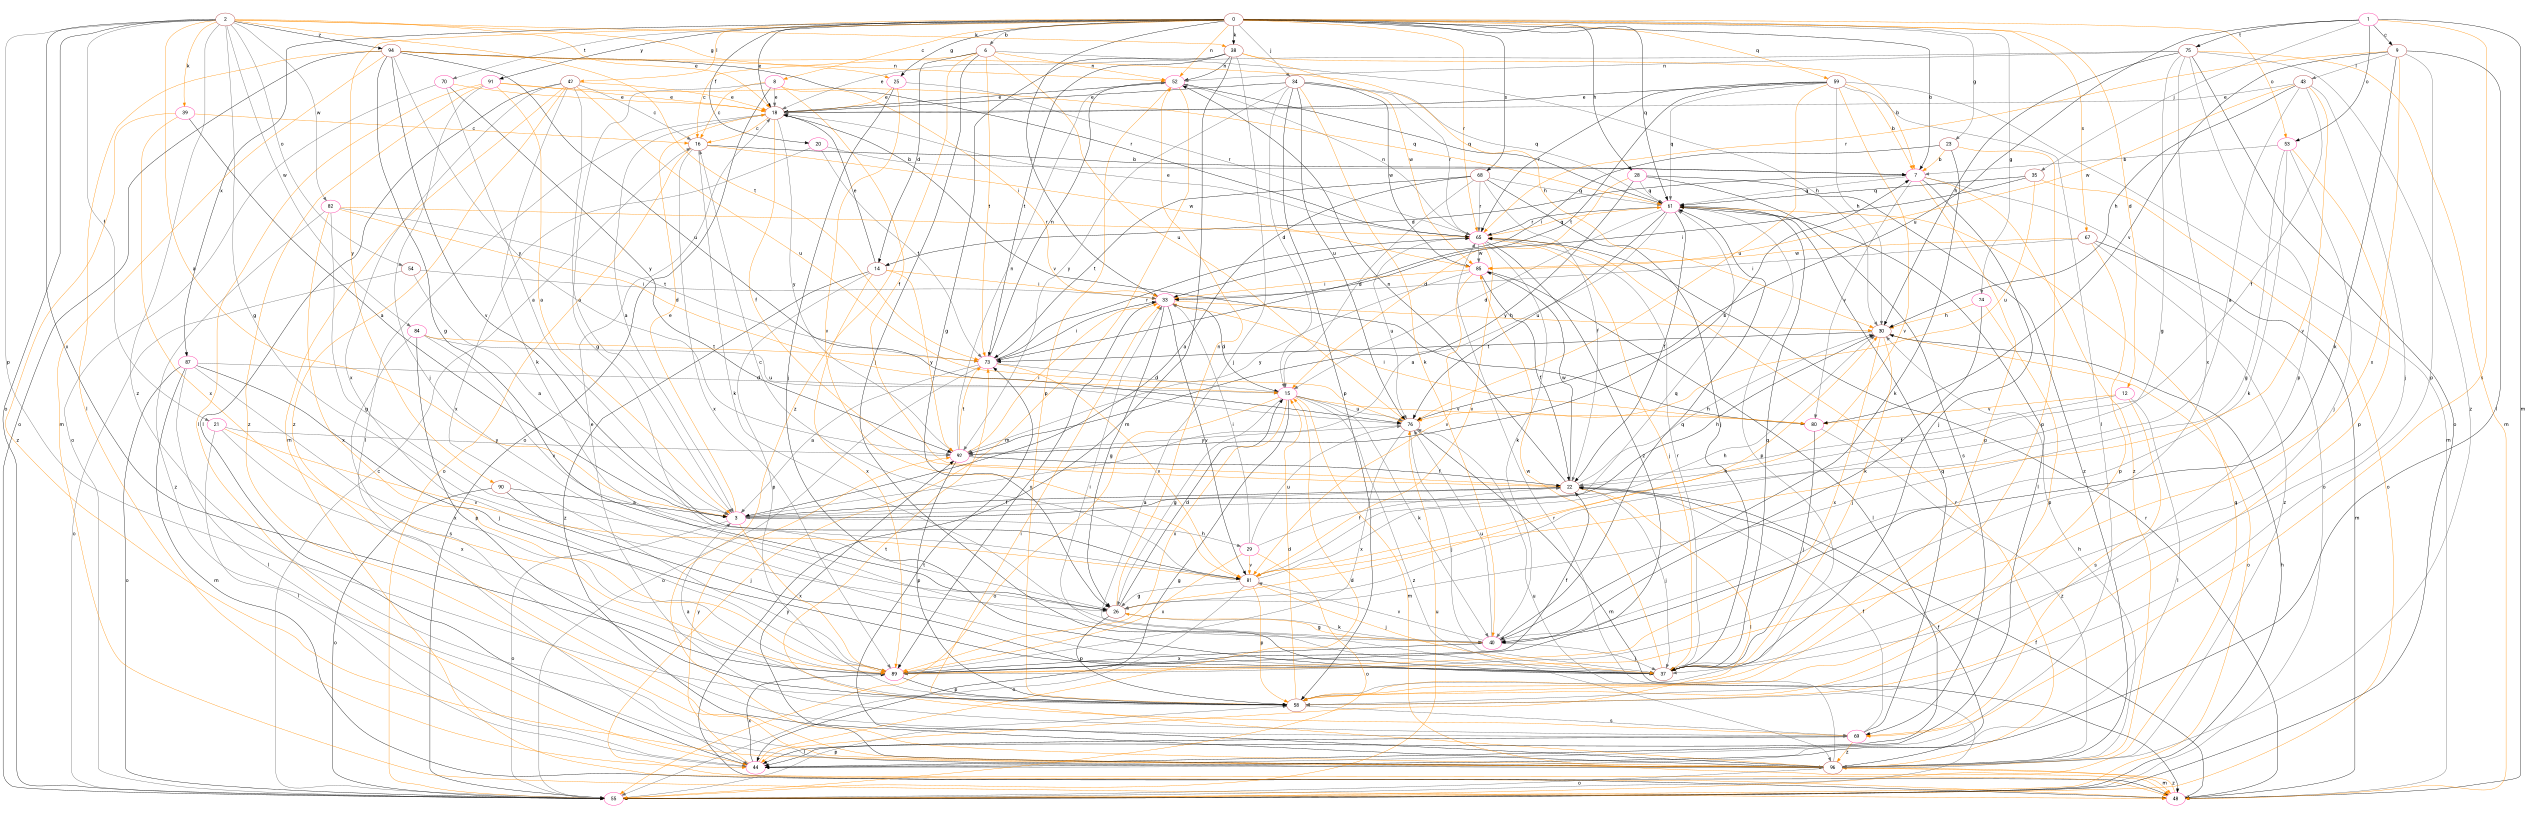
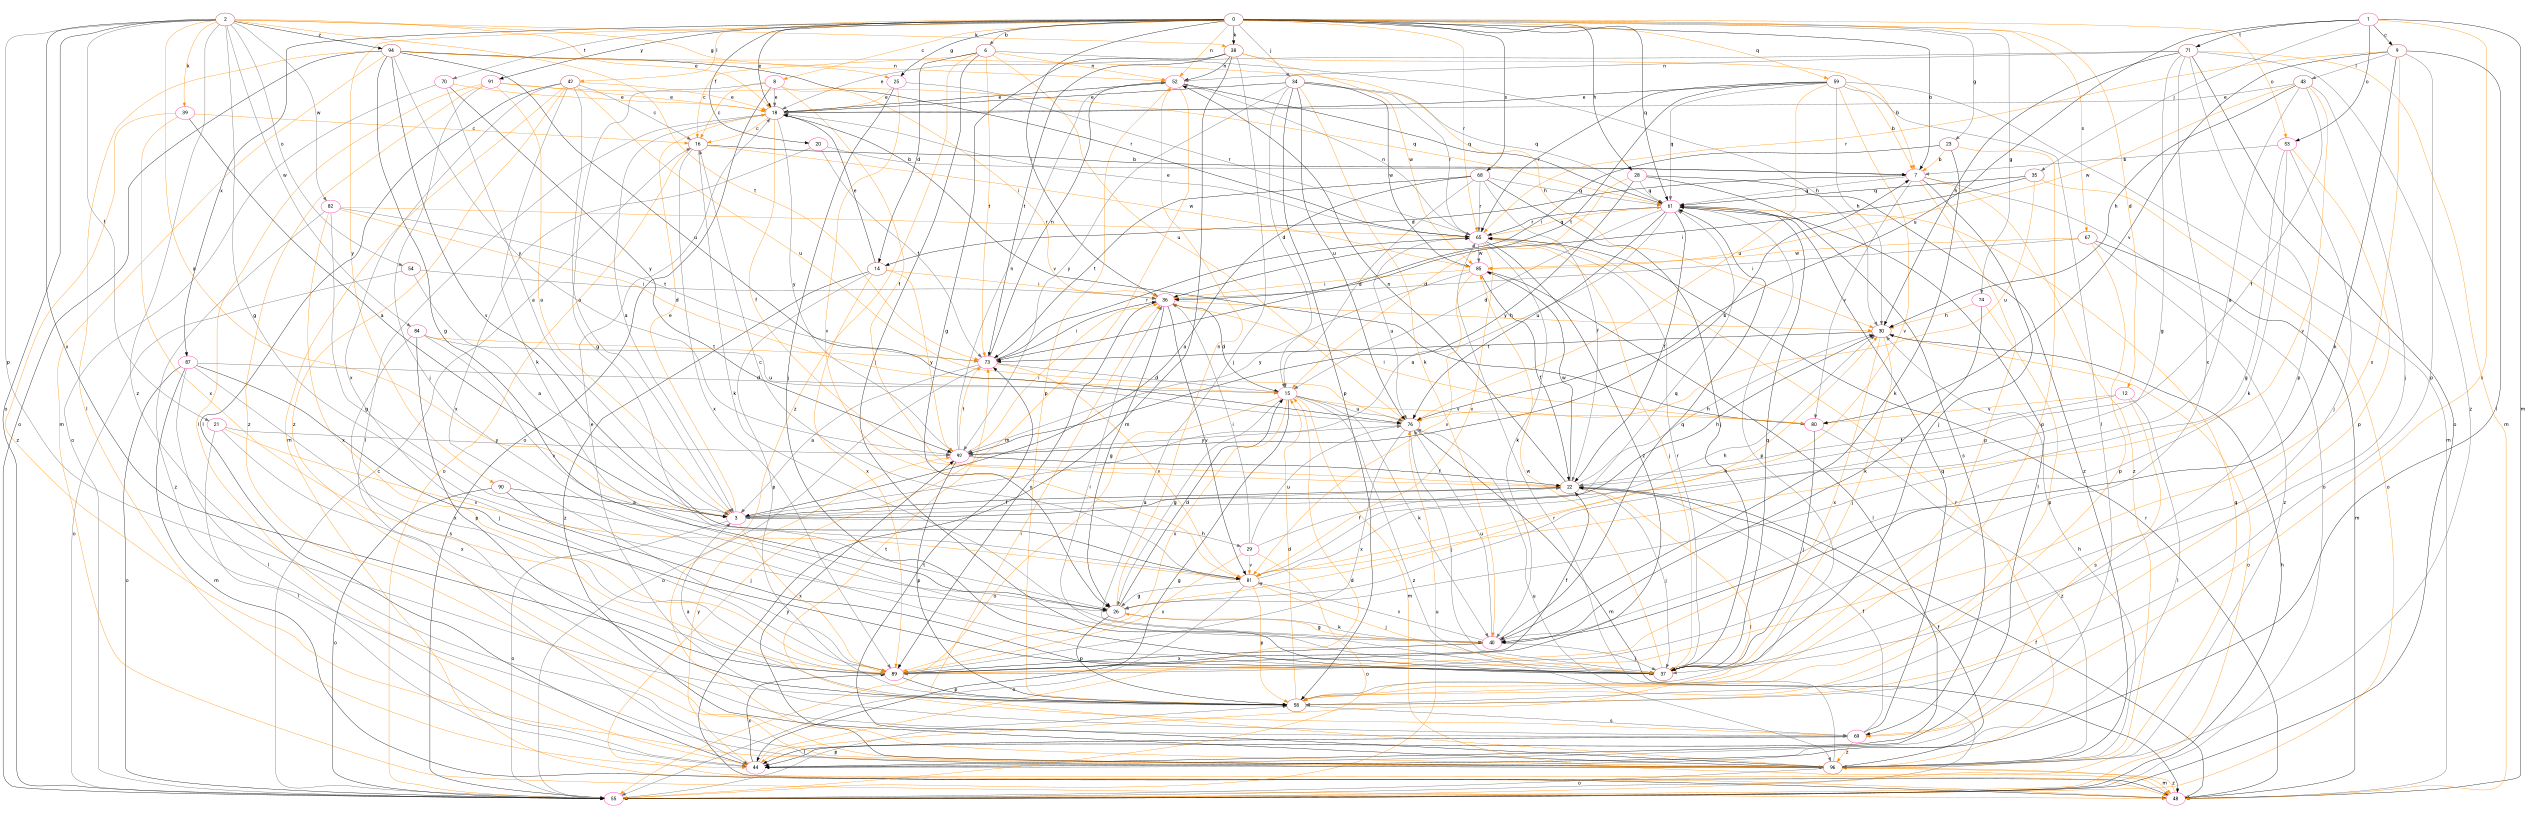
node "75": label "75" -> "71"
node "33": label "33" -> "36"
